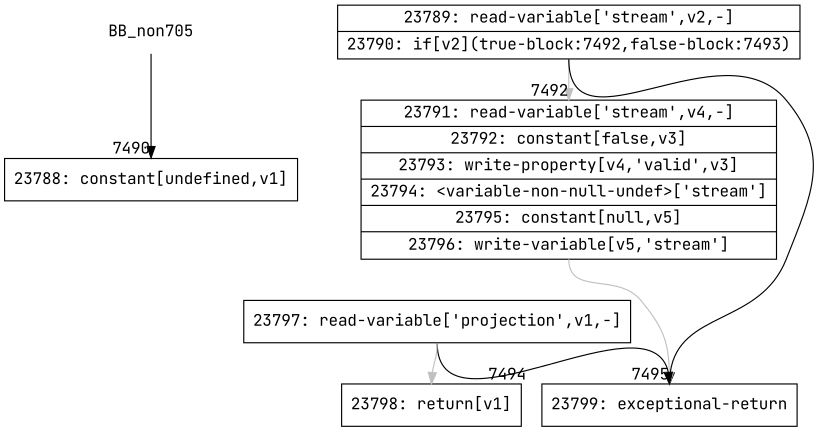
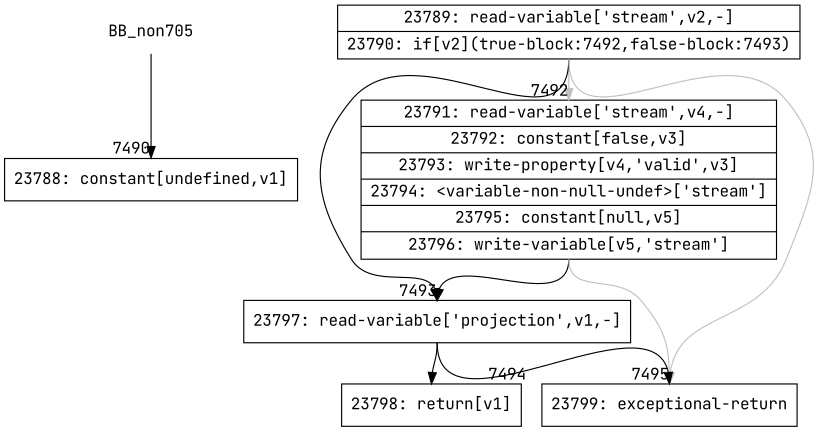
edge "23789: read-variable['stream',v2,-]" -> "23797: read-variable['projection',v1,-]": added
edge "23789: read-variable['stream',v2,-]" -> "23799: exceptional-return": color black -> gray
edge "23791: read-variable['stream',v4,-]" -> "23797: read-variable['projection',v1,-]": added
edge "23797: read-variable['projection',v1,-]" -> "23798: return[v1]": color gray -> black
